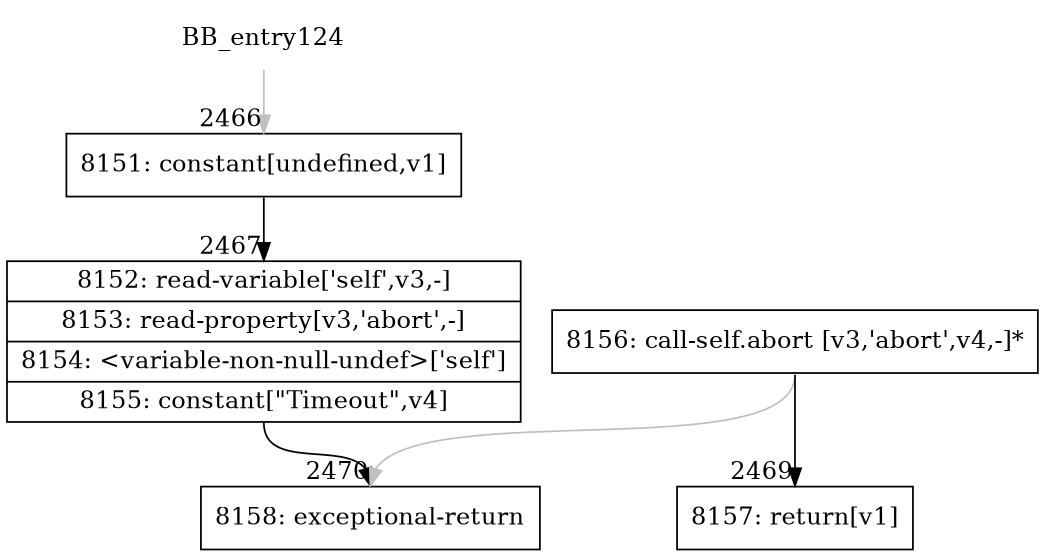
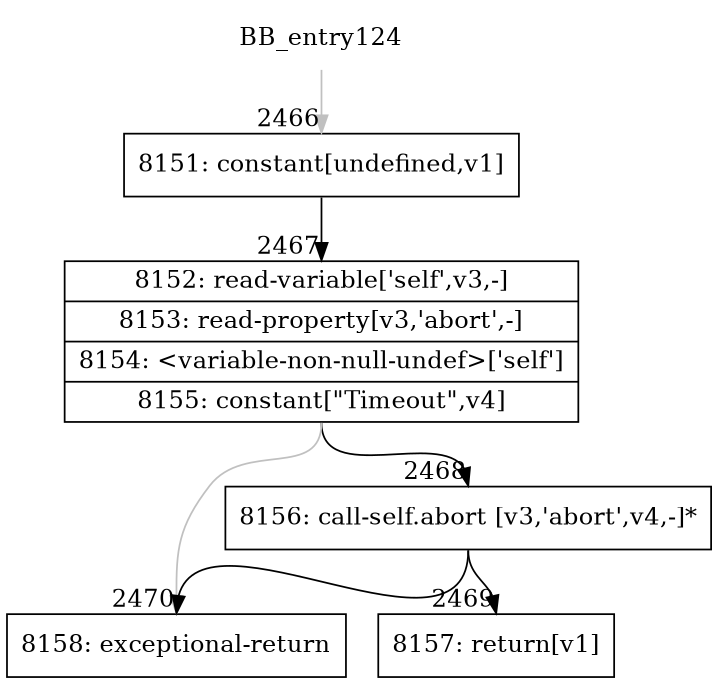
edge "8156: call-self.abort [v3,'abort',v4,-]*" -> "8158: exceptional-return": color gray -> black
edge "8152: read-variable['self',v3,-]" -> "8158: exceptional-return": color black -> gray
edge "8152: read-variable['self',v3,-]" -> "8156: call-self.abort [v3,'abort',v4,-]*": added
